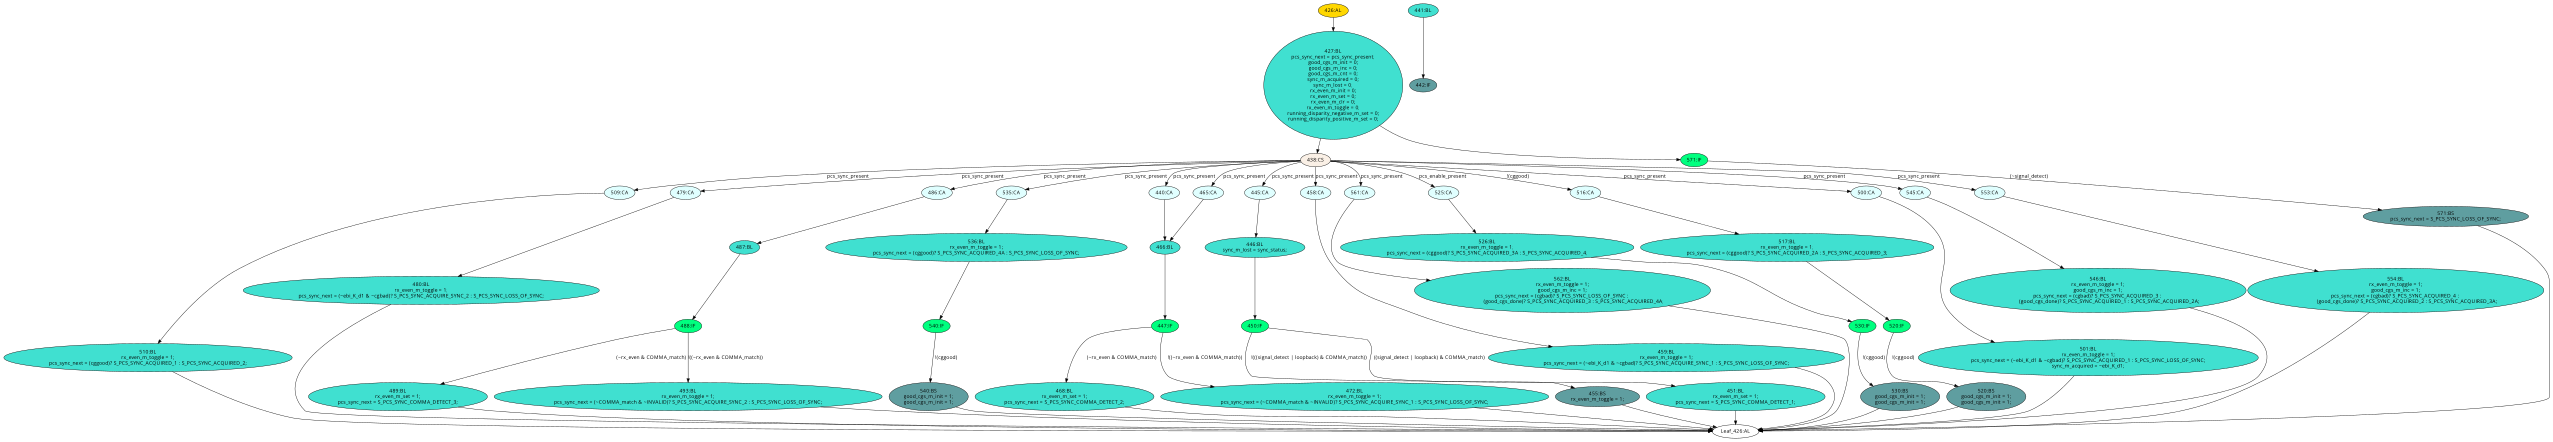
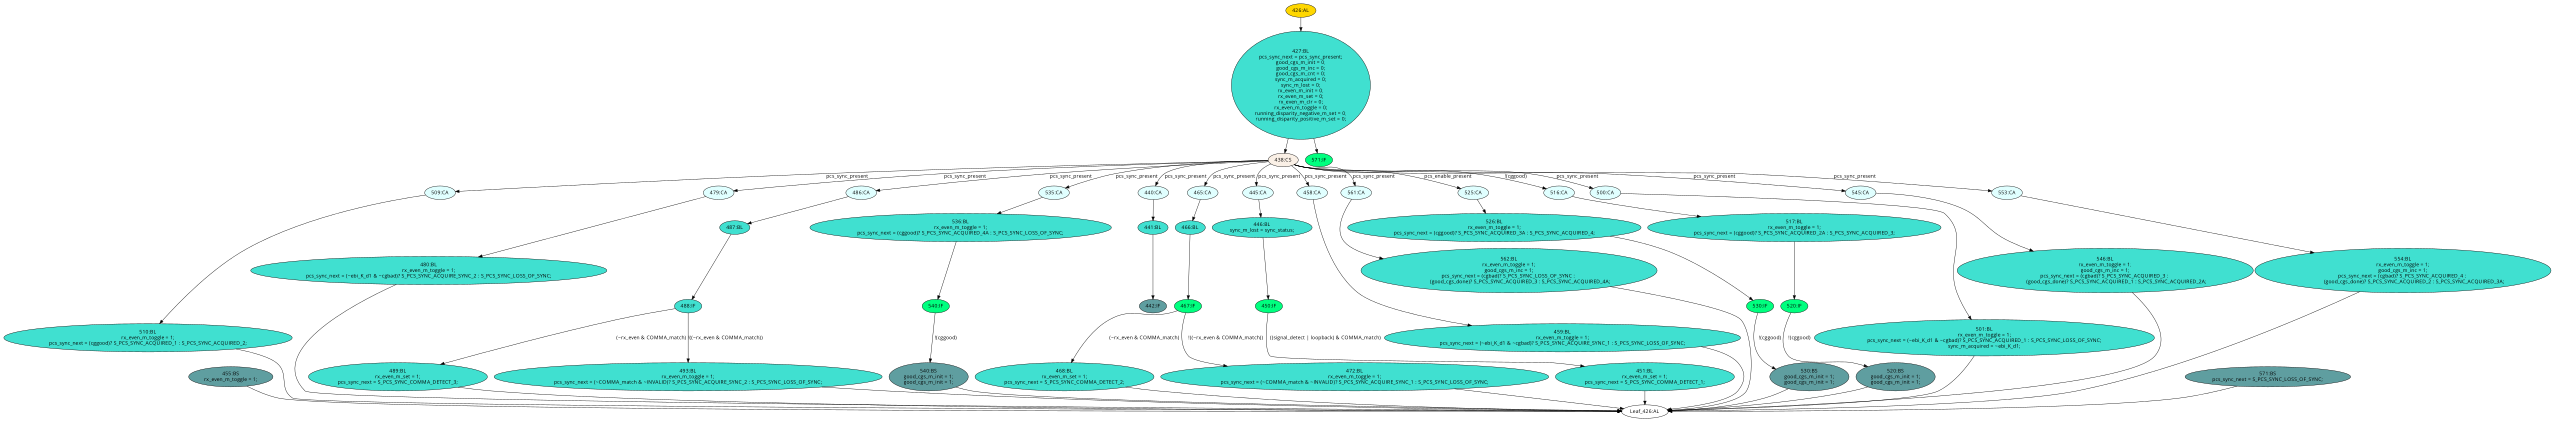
edge "571:IF" -> "571:BS pcs_sync_next = S_PCS_SYNC_LOSS_OF_SYNC;": removed, label "(~signal_detect)"
edge "440:CA" -> "466:BL": now "440:CA" -> "441:BL"
node "488:IF": fillcolor springgreen -> turquoise
node "447:IF": label "447:IF" -> "467:IF"
edge "450:IF" -> "455:BS rx_even_m_toggle = 1;": removed, label "!(((signal_detect | loopback) & COMMA_match))"
